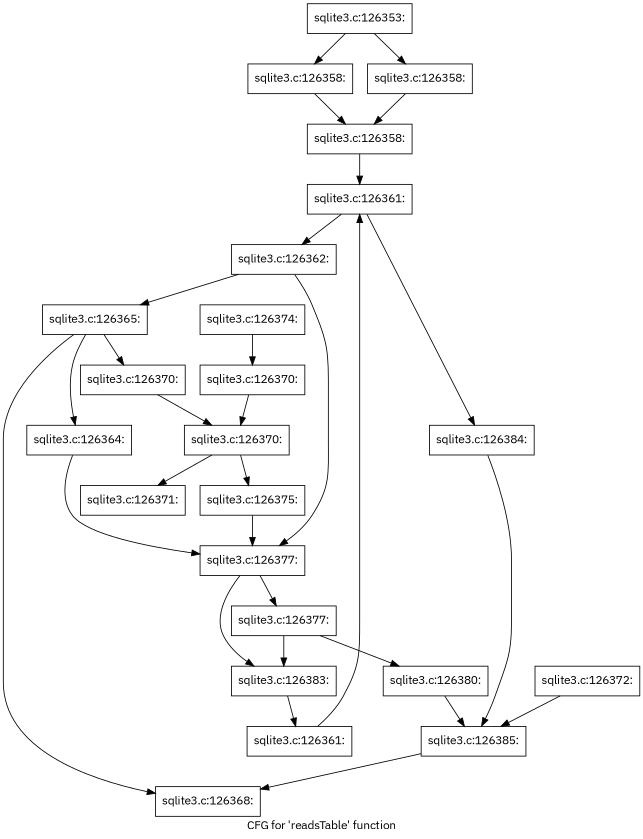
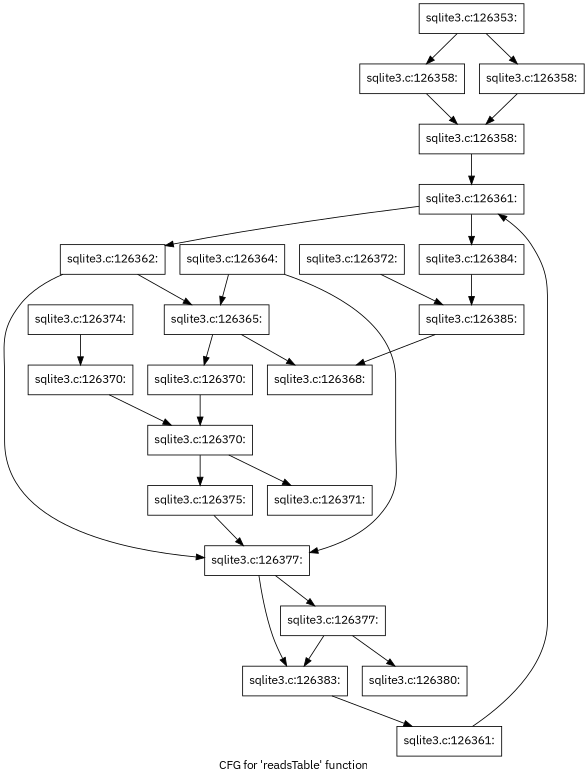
edge "sqlite3.c:126365:" -> "sqlite3.c:126364:": reversed
edge "sqlite3.c:126380:" -> "sqlite3.c:126385:": removed
